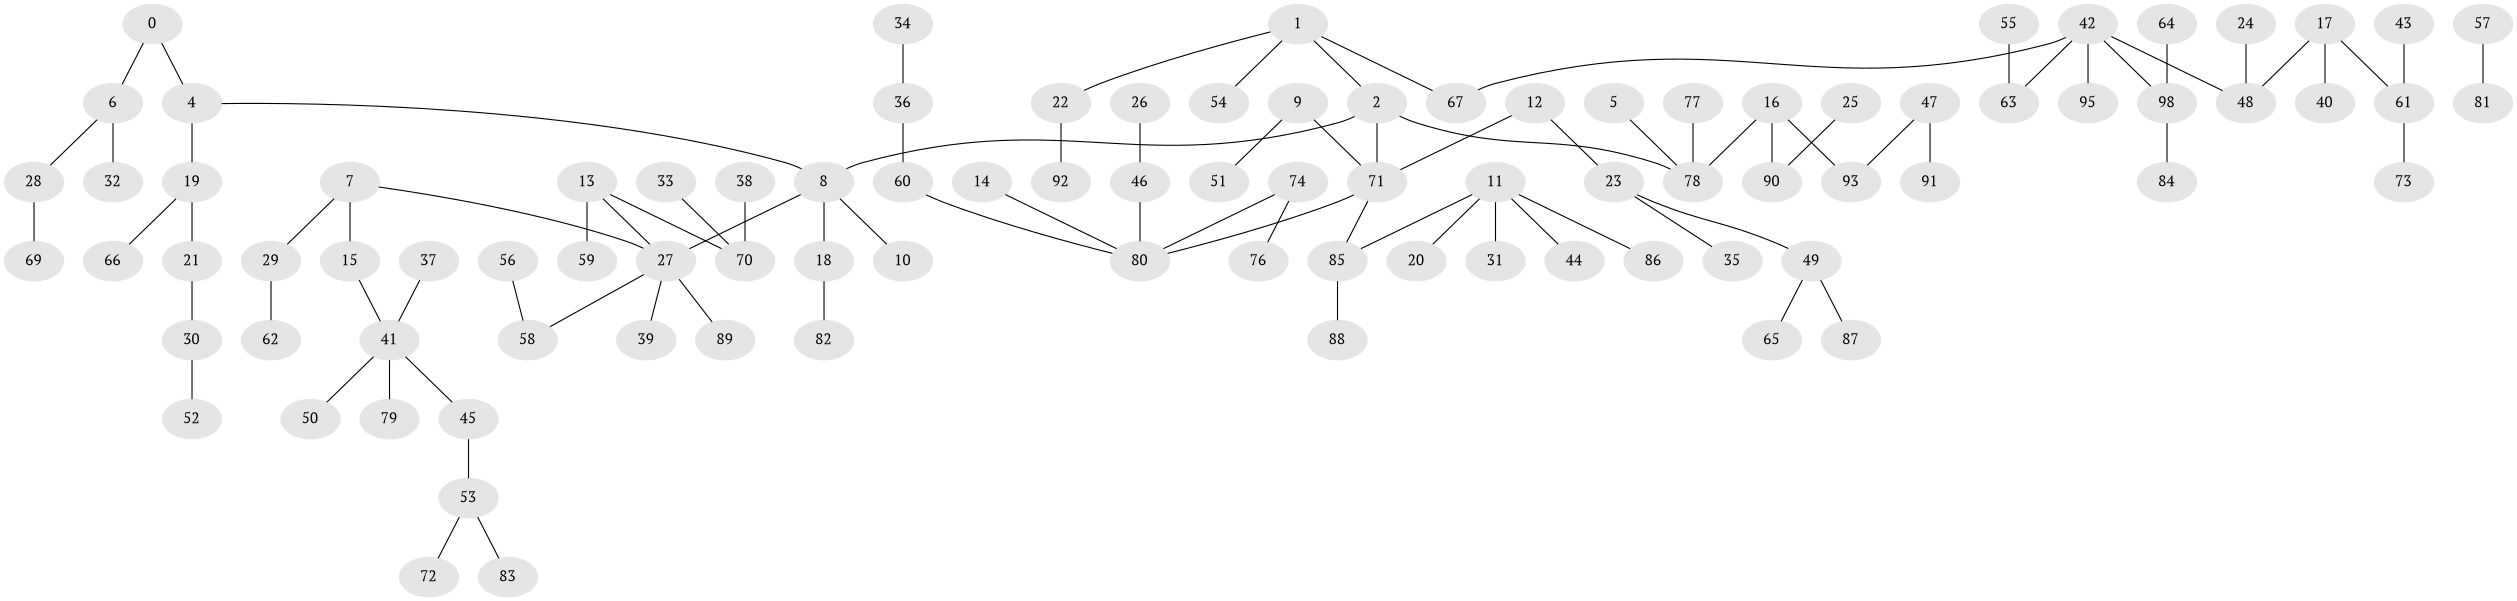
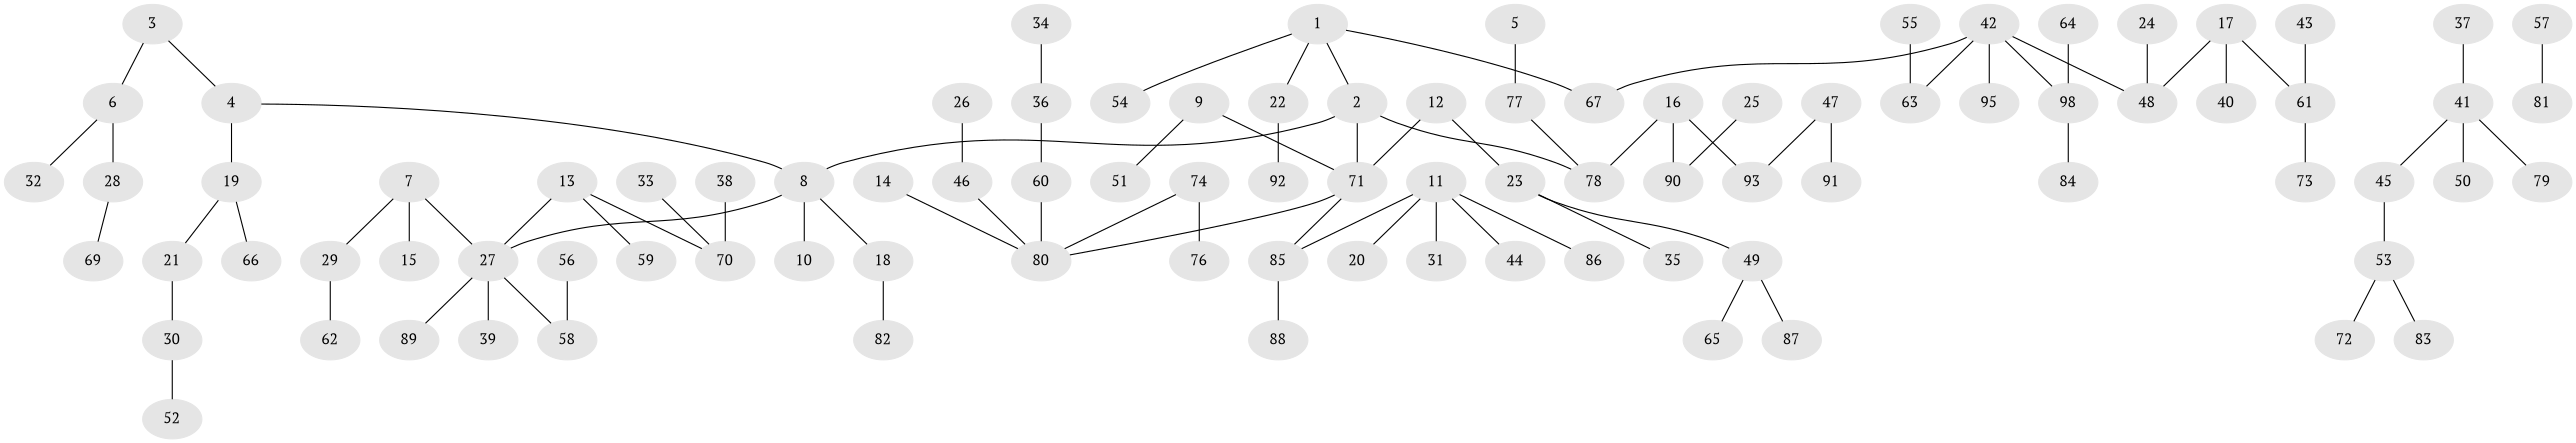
node "0": label "0" -> "3"
edge "5" -- "78": now "5" -- "77"
edge "15" -- "41": removed
